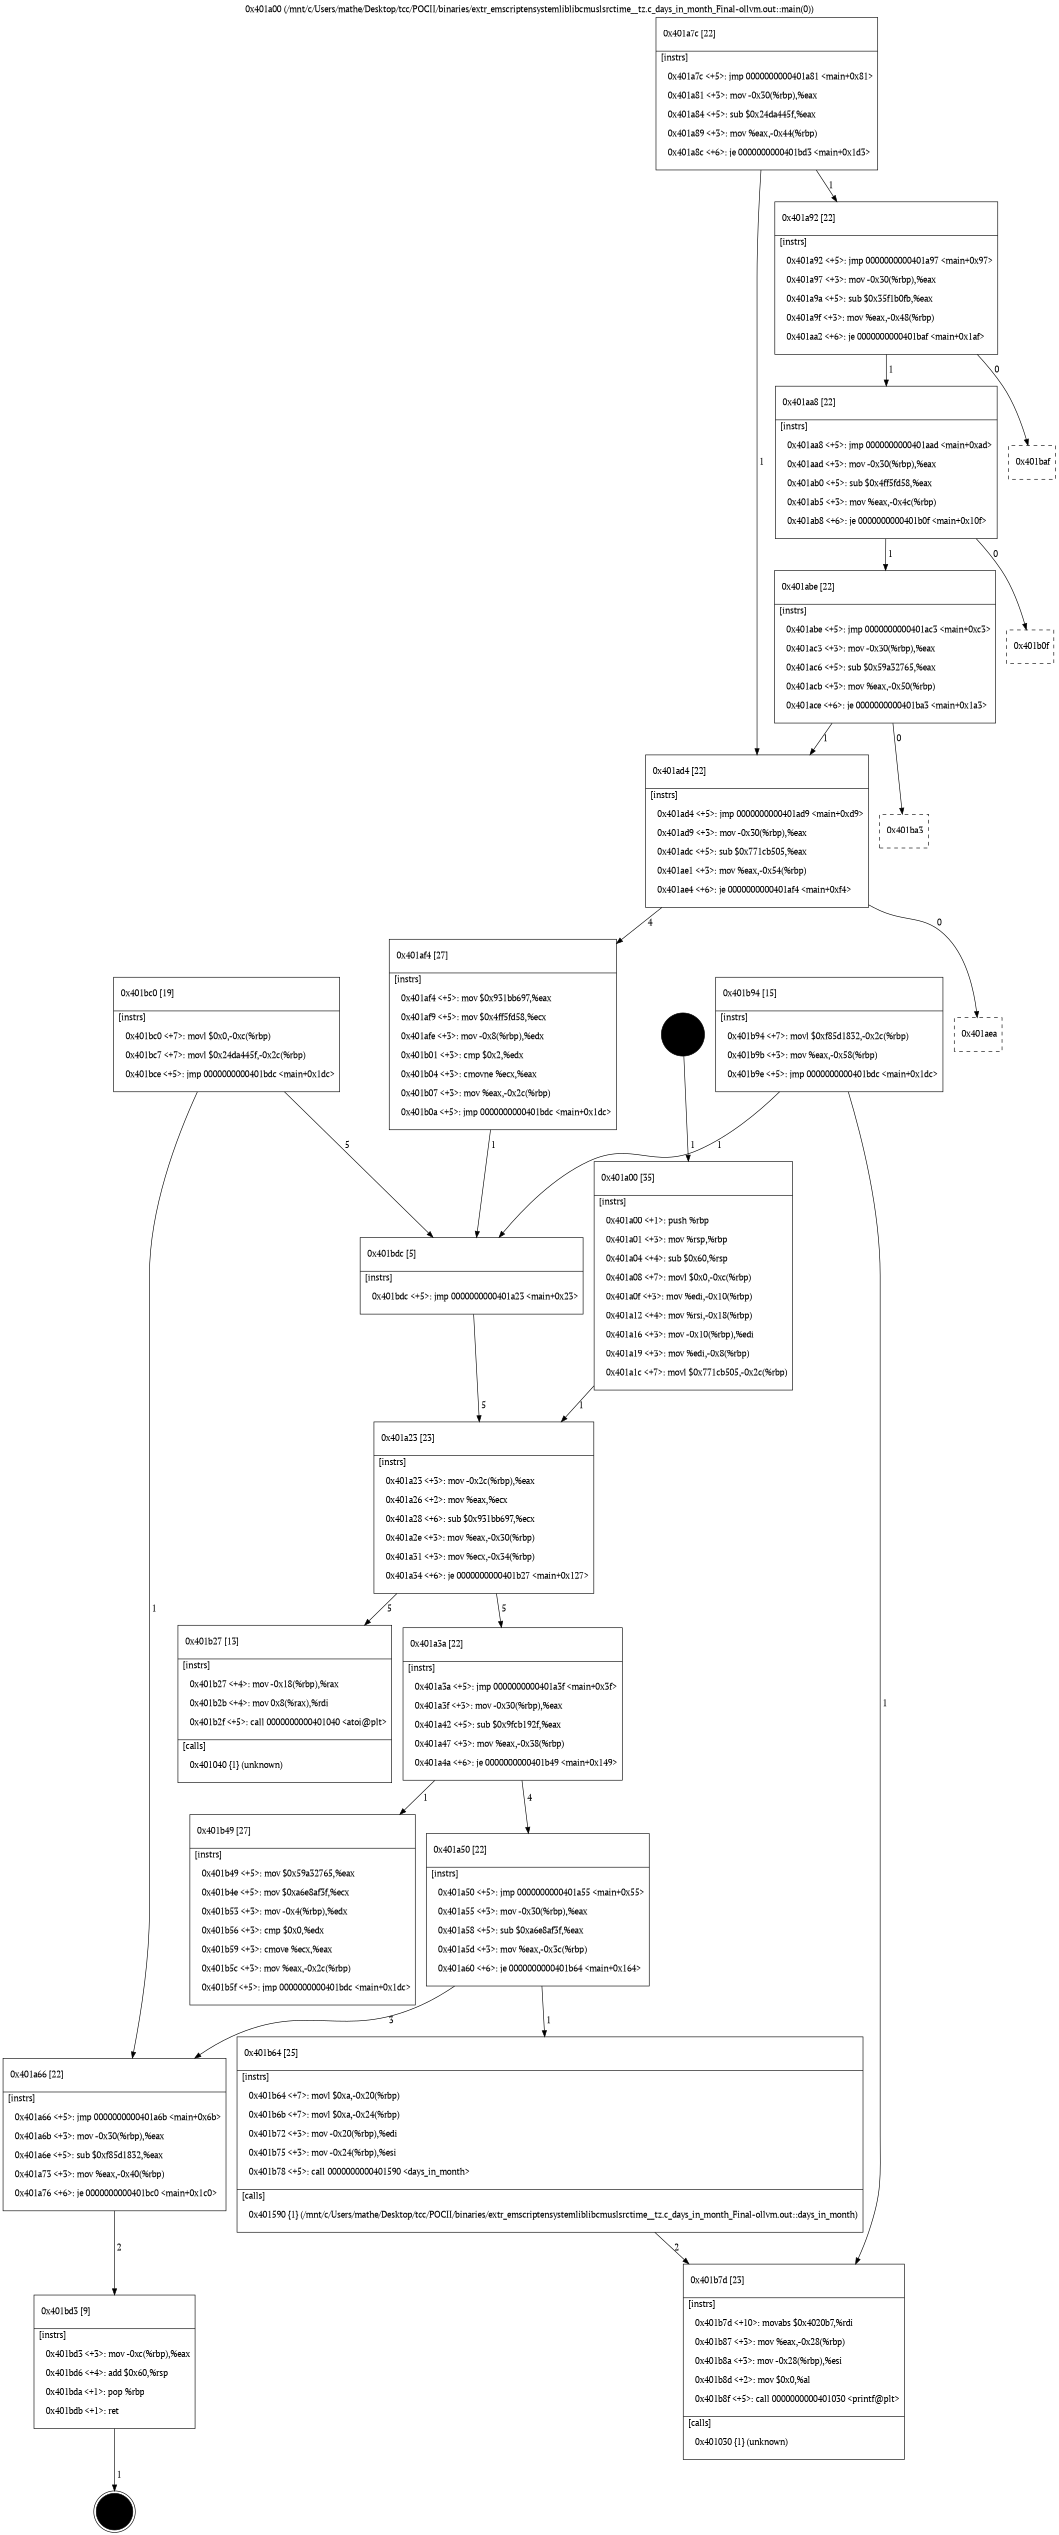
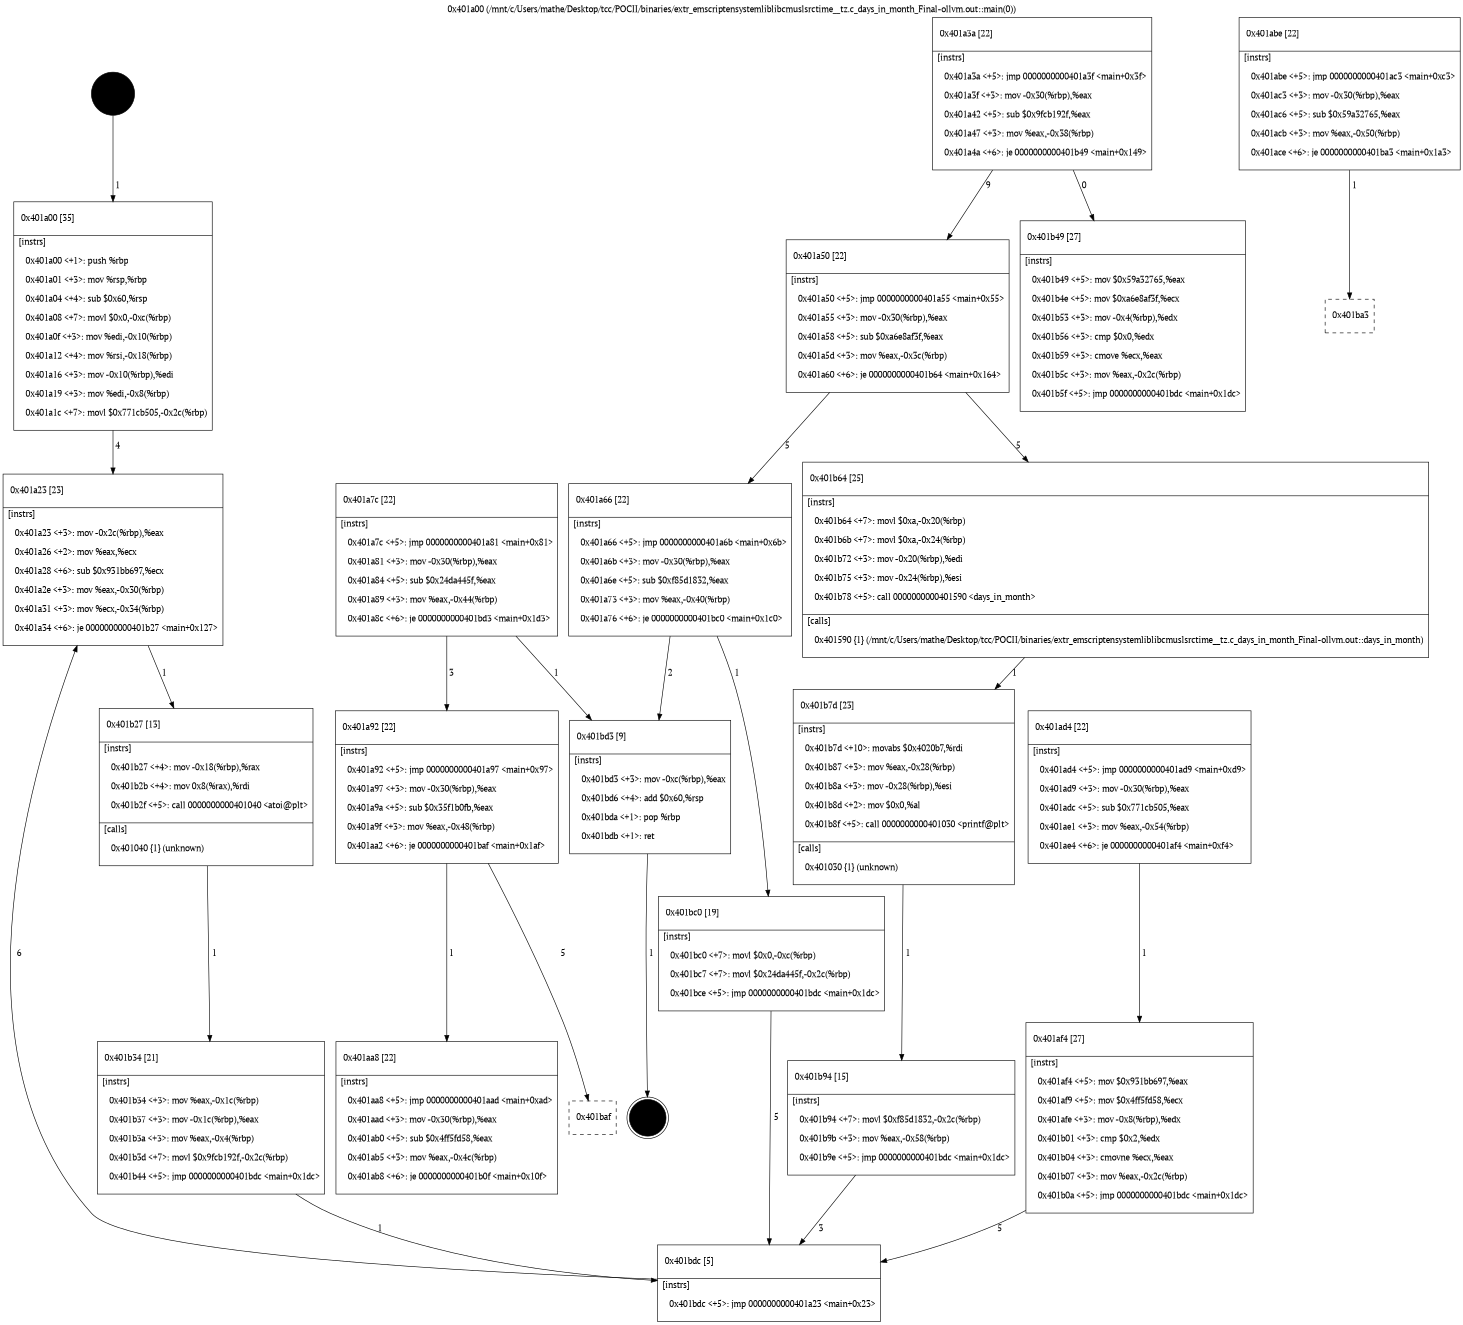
edge "0x401a7c [22]" -> "0x401a92 [22]": label " 1" -> " 3"
edge "0x401a92 [22]" -> "0x401baf": label " 0" -> " 5"
edge "0x401a7c [22]" -> "0x401ad4 [22]": now "0x401a7c [22]" -> "0x401bd3 [9]"
edge "0x401aa8 [22]" -> "0x401abe [22]": removed, label "1"
node "0x401b0f": removed
edge "0x401abe [22]" -> "0x401ad4 [22]": removed, label "1"
edge "0x401abe [22]" -> "0x401ba3": label " 0" -> " 1"
edge "0x401ad4 [22]" -> "0x401af4 [27]": label " 4" -> " 1"
node "0x401aea": removed
node "0x401b34 [21]": added
edge "0x401af4 [27]" -> "0x401bdc [5]": label " 1" -> " 5"
edge "0x401b94 [15]" -> "0x401bdc [5]": label " 1" -> " 3"
edge "0x401bdc [5]" -> "0x401a23 [23]": label " 5" -> " 6"
edge "0x401a00 [35]" -> "0x401a23 [23]": label " 1" -> " 4"
edge "0x401bc0 [19]" -> "0x401a66 [22]": reversed
edge "0x401a23 [23]" -> "0x401a3a [22]": removed, label "5"
edge "0x401a23 [23]" -> "0x401b27 [13]": label " 5" -> " 1"
edge "0x401b94 [15]" -> "0x401b7d [23]": reversed
edge "0x401a3a [22]" -> "0x401b49 [27]": label " 1" -> " 0"
edge "0x401a3a [22]" -> "0x401a50 [22]": label " 4" -> " 9"
edge "0x401a50 [22]" -> "0x401a66 [22]": label " 3" -> " 5"
edge "0x401a50 [22]" -> "0x401b64 [25]": label " 1" -> " 5"
edge "0x401b64 [25]" -> "0x401b7d [23]": label " 2" -> " 1"
